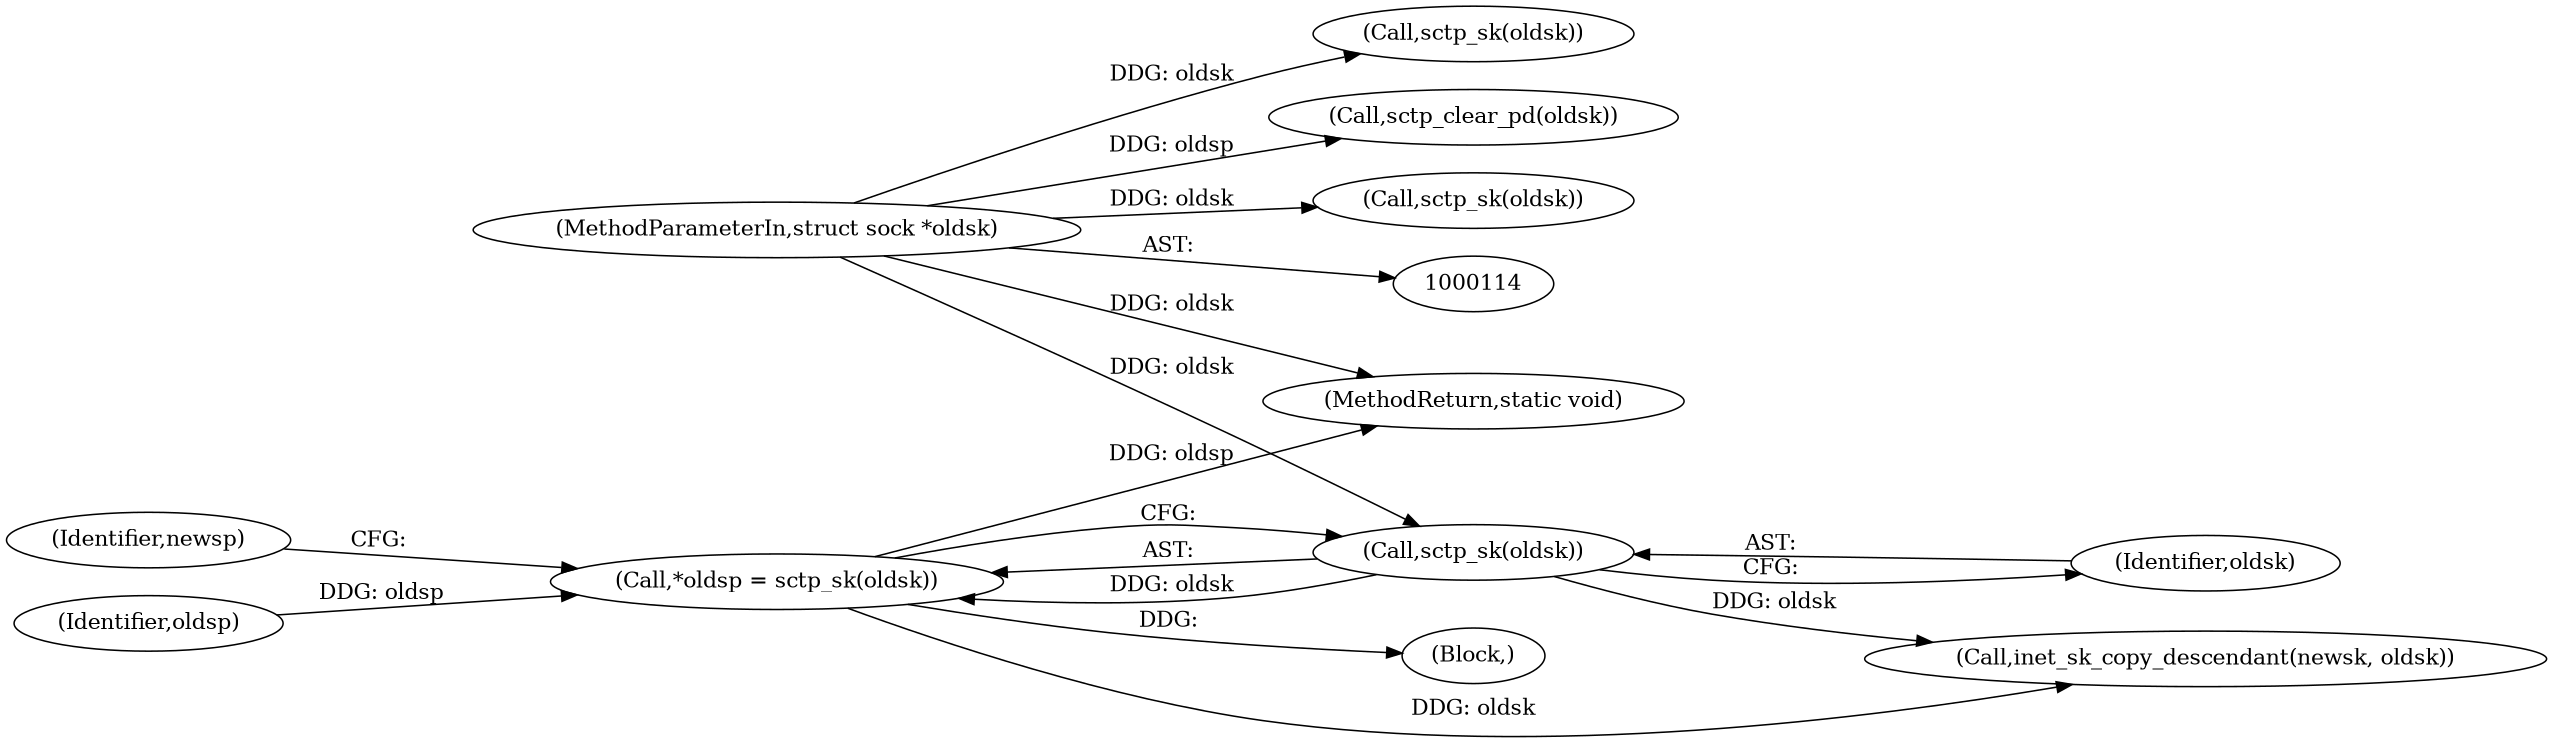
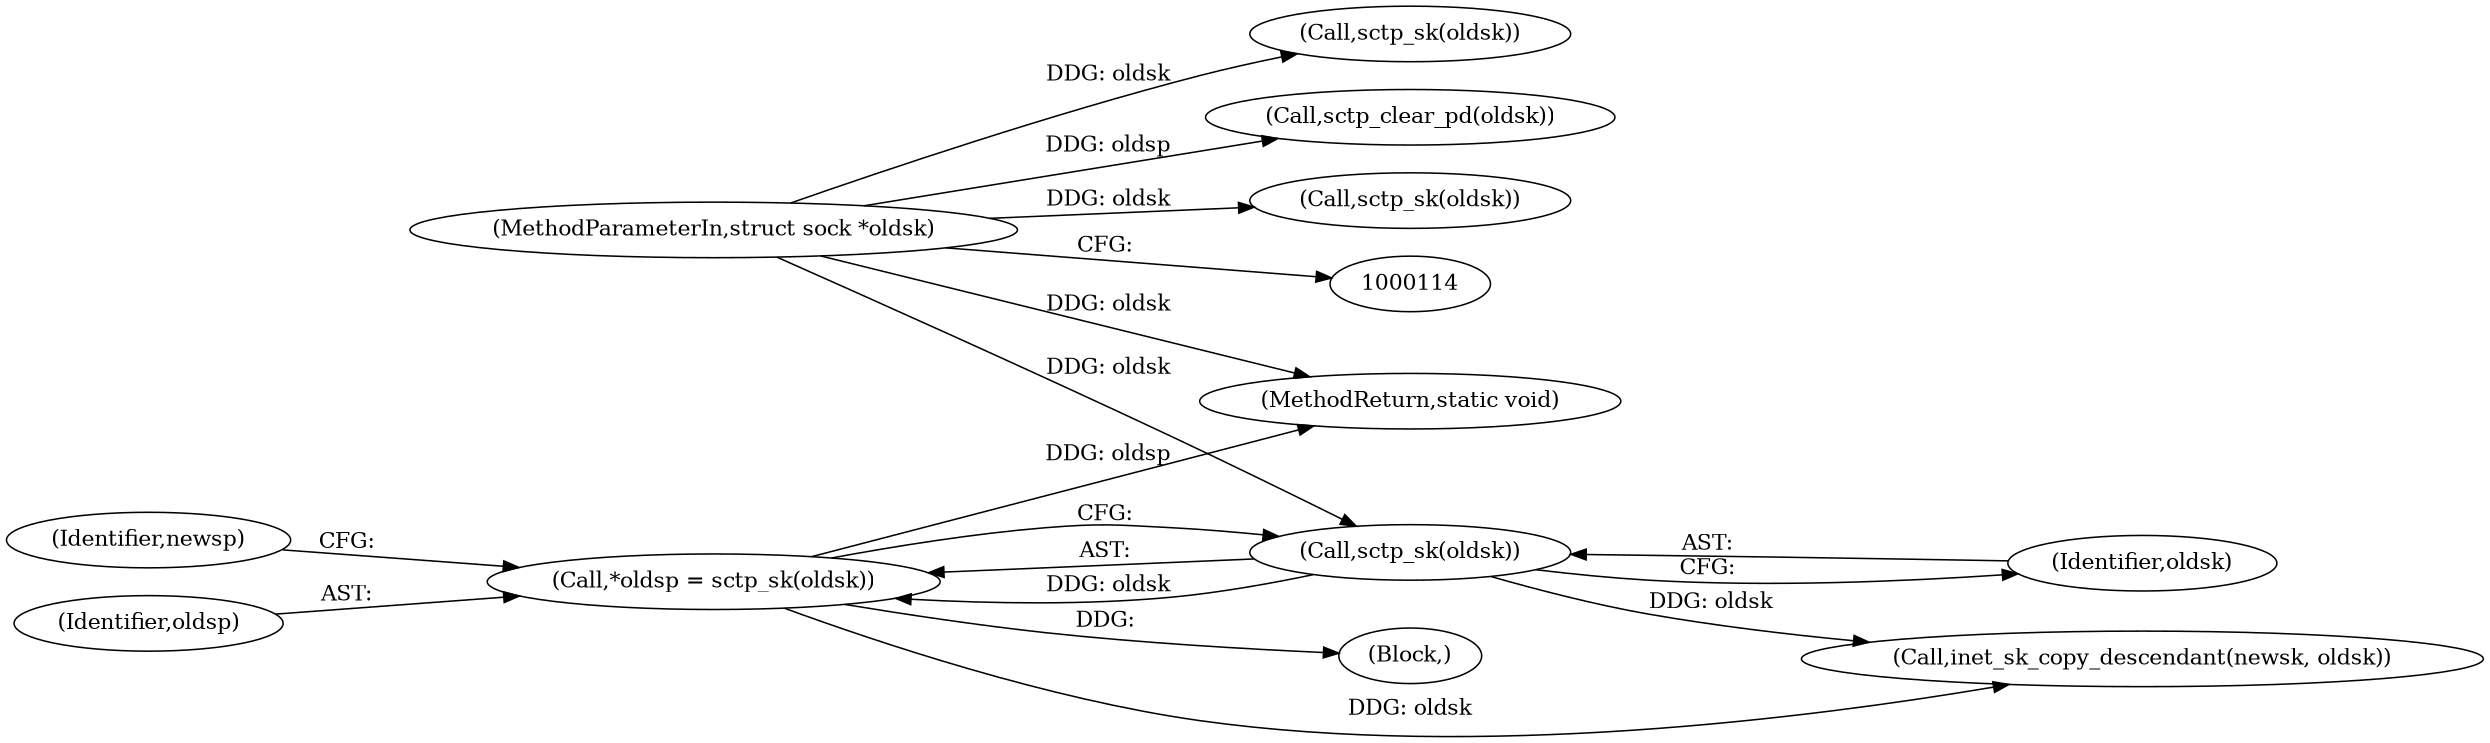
edge "(MethodParameterIn,struct sock *oldsk)" -> "1000114": label "AST: " -> "CFG: "
edge "(Identifier,oldsp)" -> "(Call,*oldsp = sctp_sk(oldsk))": label "DDG: oldsp" -> "AST: "
